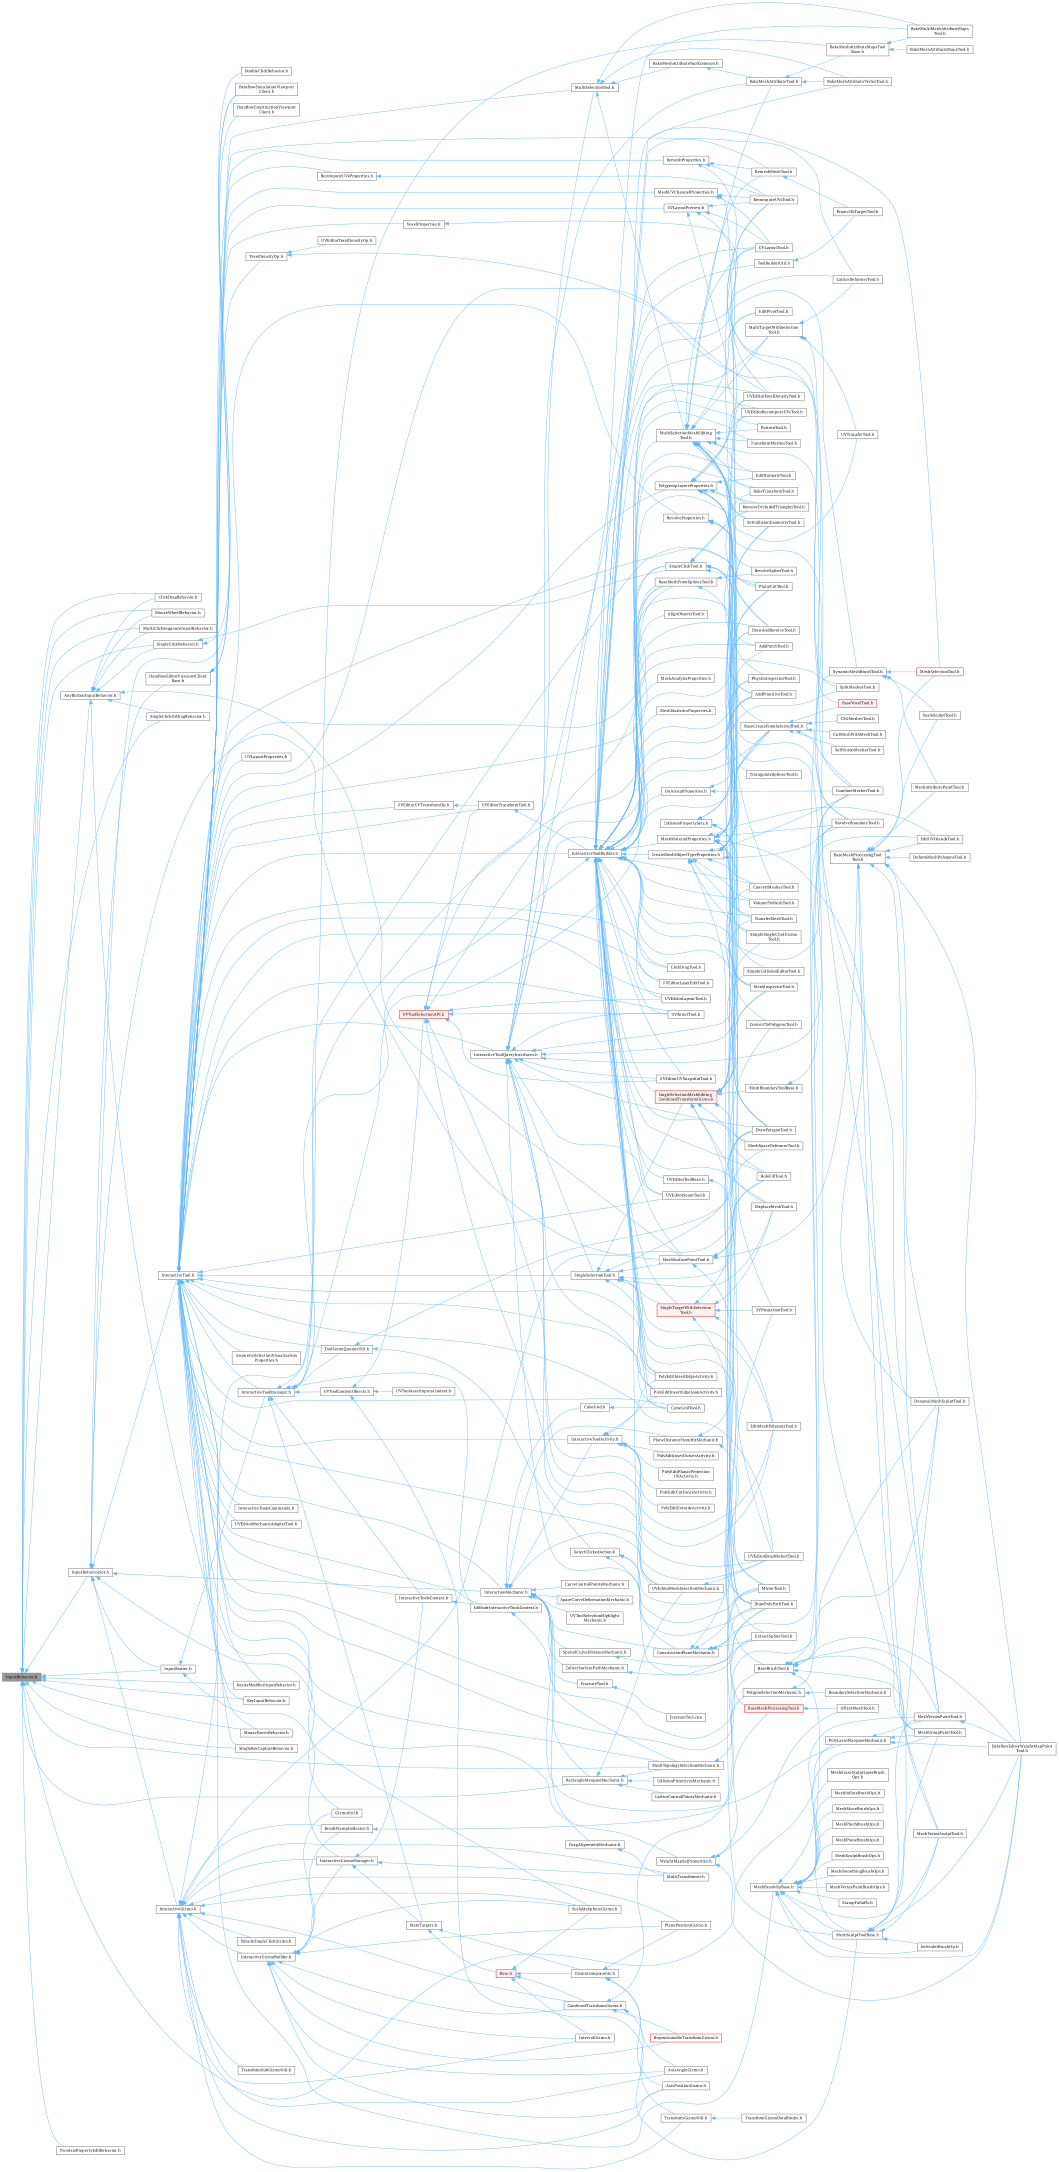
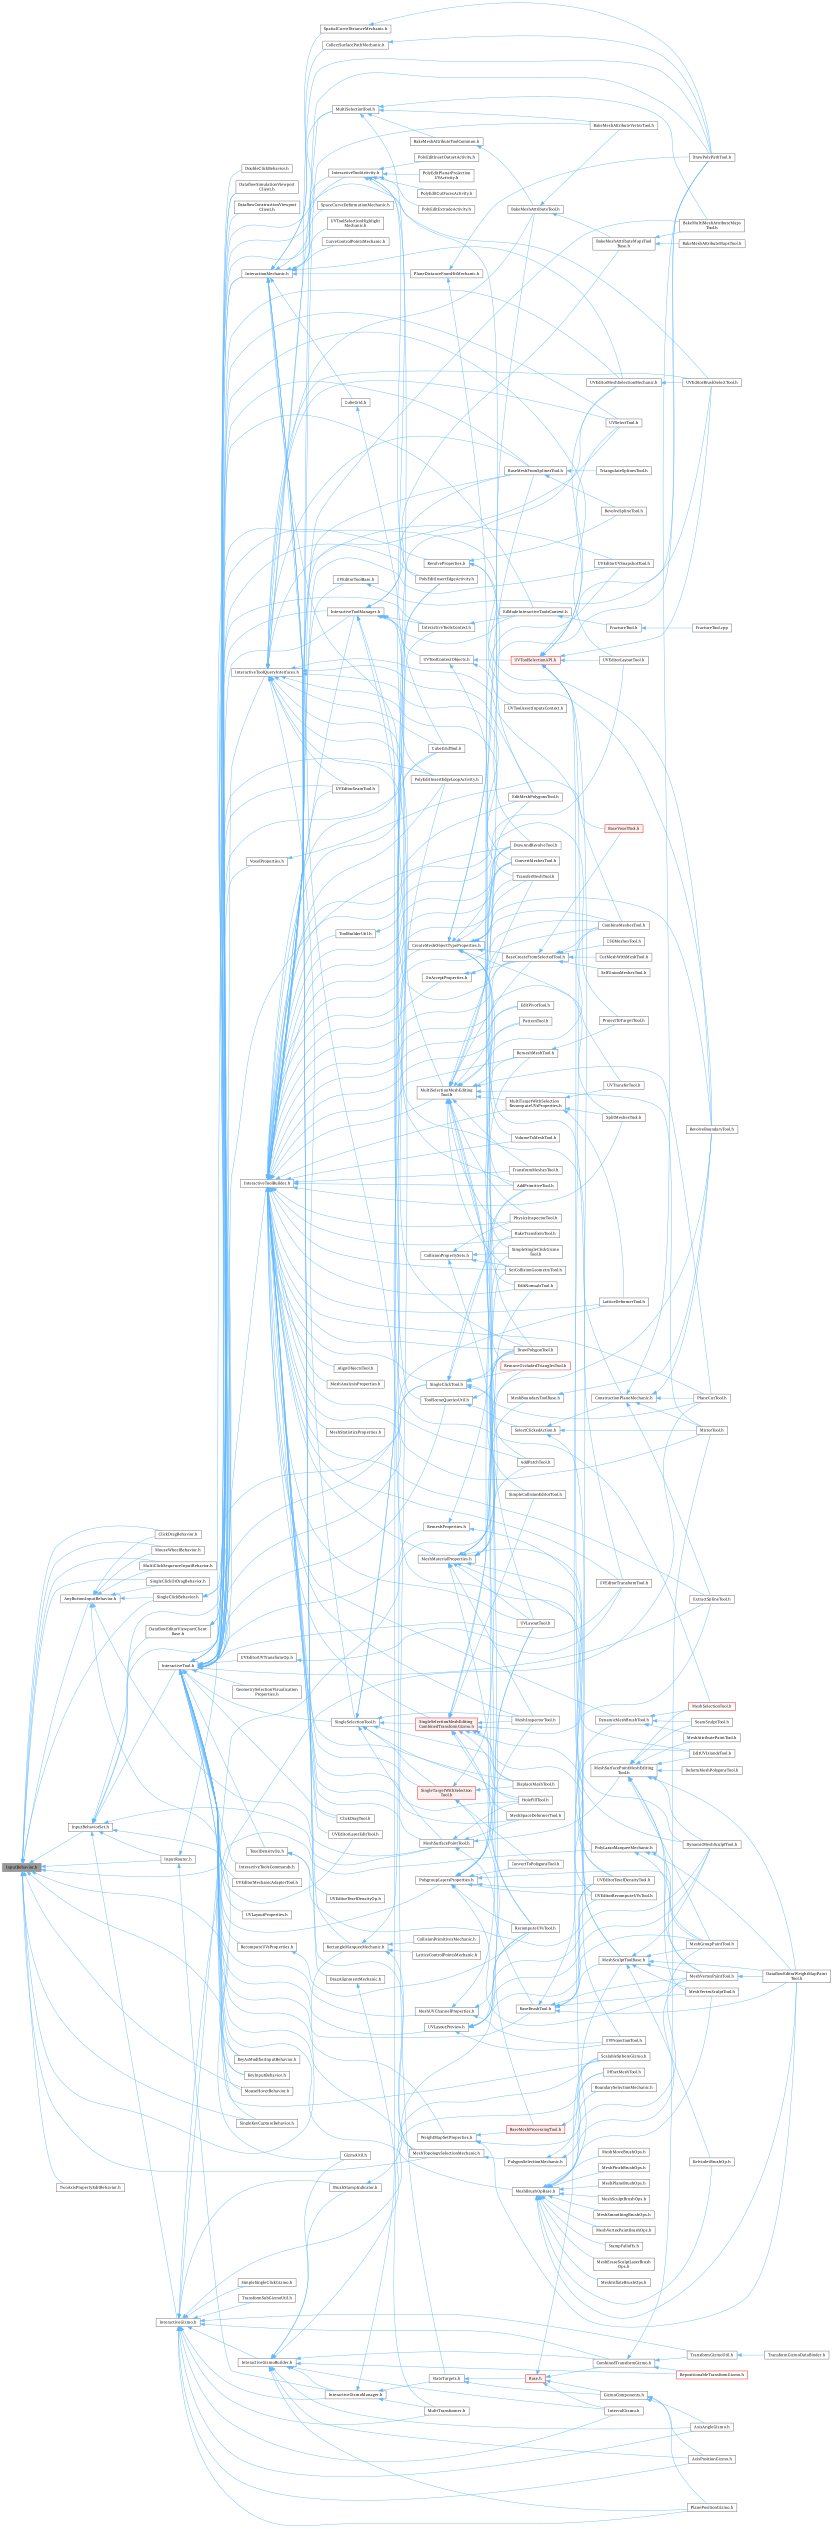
edge "RecomputeUVsTool.h" -> "RemeshProperties.h": now "RecomputeUVsTool.h" -> "MeshMaterialProperties.h"
node "MultiTargetWithSelection Tool.h": label "MultiTargetWithSelection Tool.h" -> "MultiTargetWithSelection RecomputeUVsProperties.h"
node "RemoveOccludedTrianglesTool.h": color grey40 -> red
edge "BaseMeshFromSplinesTool.h" -> "CreateMeshObjectTypeProperties.h": added
edge "InteractiveToolBuilder.h" -> "UVEditorTransformTool.h": reversed
node "BaseMeshProcessingTool Tool.h": label "BaseMeshProcessingTool Tool.h" -> "MeshSurfacePointMeshEditing Tool.h"
edge "UVProjectionTool.h" -> "SingleTargetWithSelection Tool.h": now "UVProjectionTool.h" -> "UVLayoutPreview.h"
